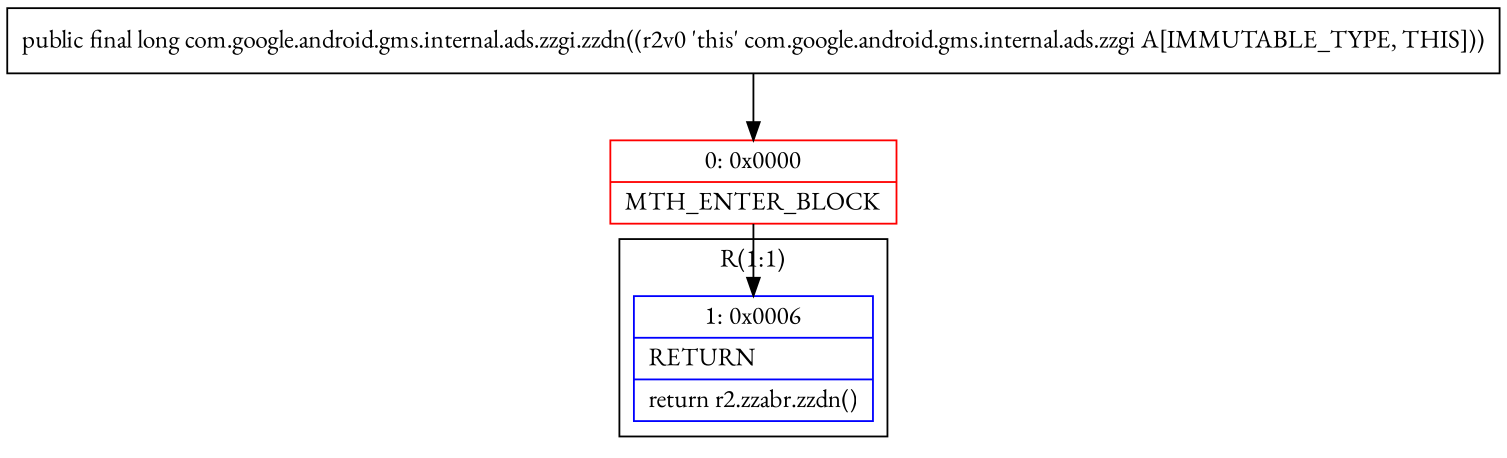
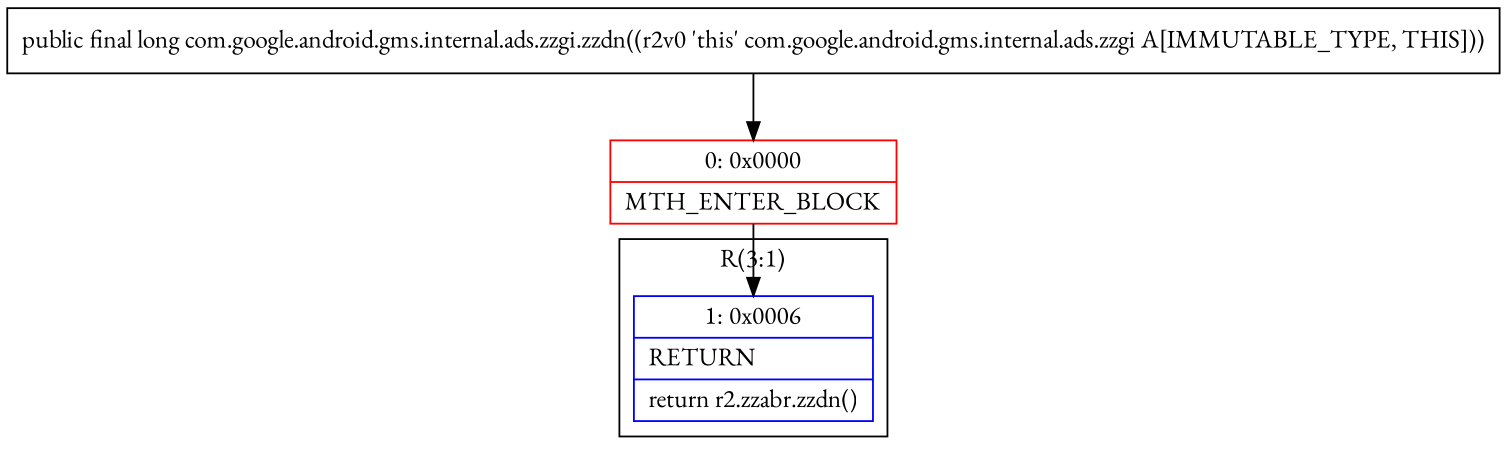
cluster "R(1:1)": label "R(1:1)" -> "R(3:1)"
